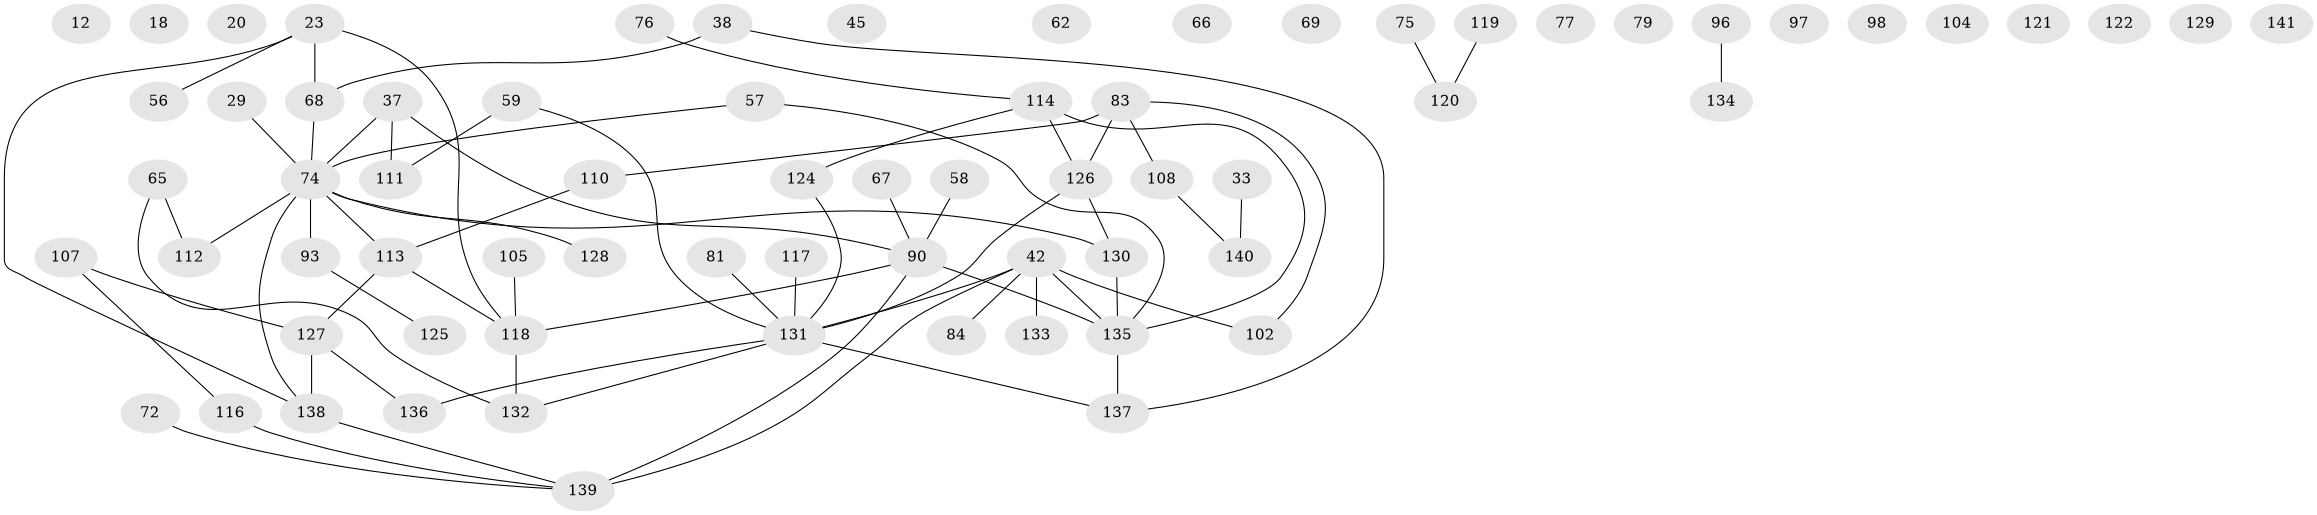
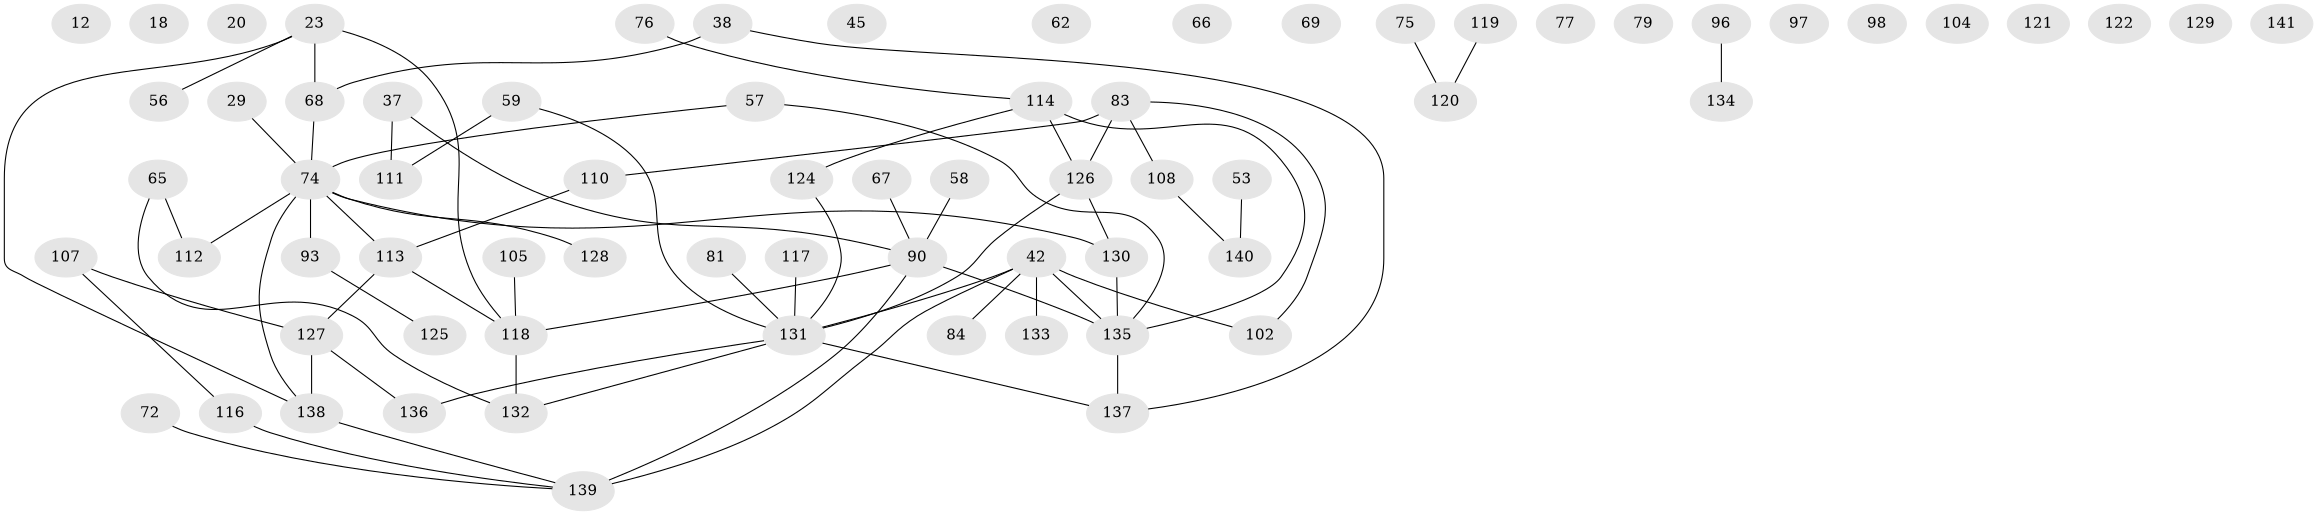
edge "37" -- "74": removed
node "33": label "33" -> "53"
